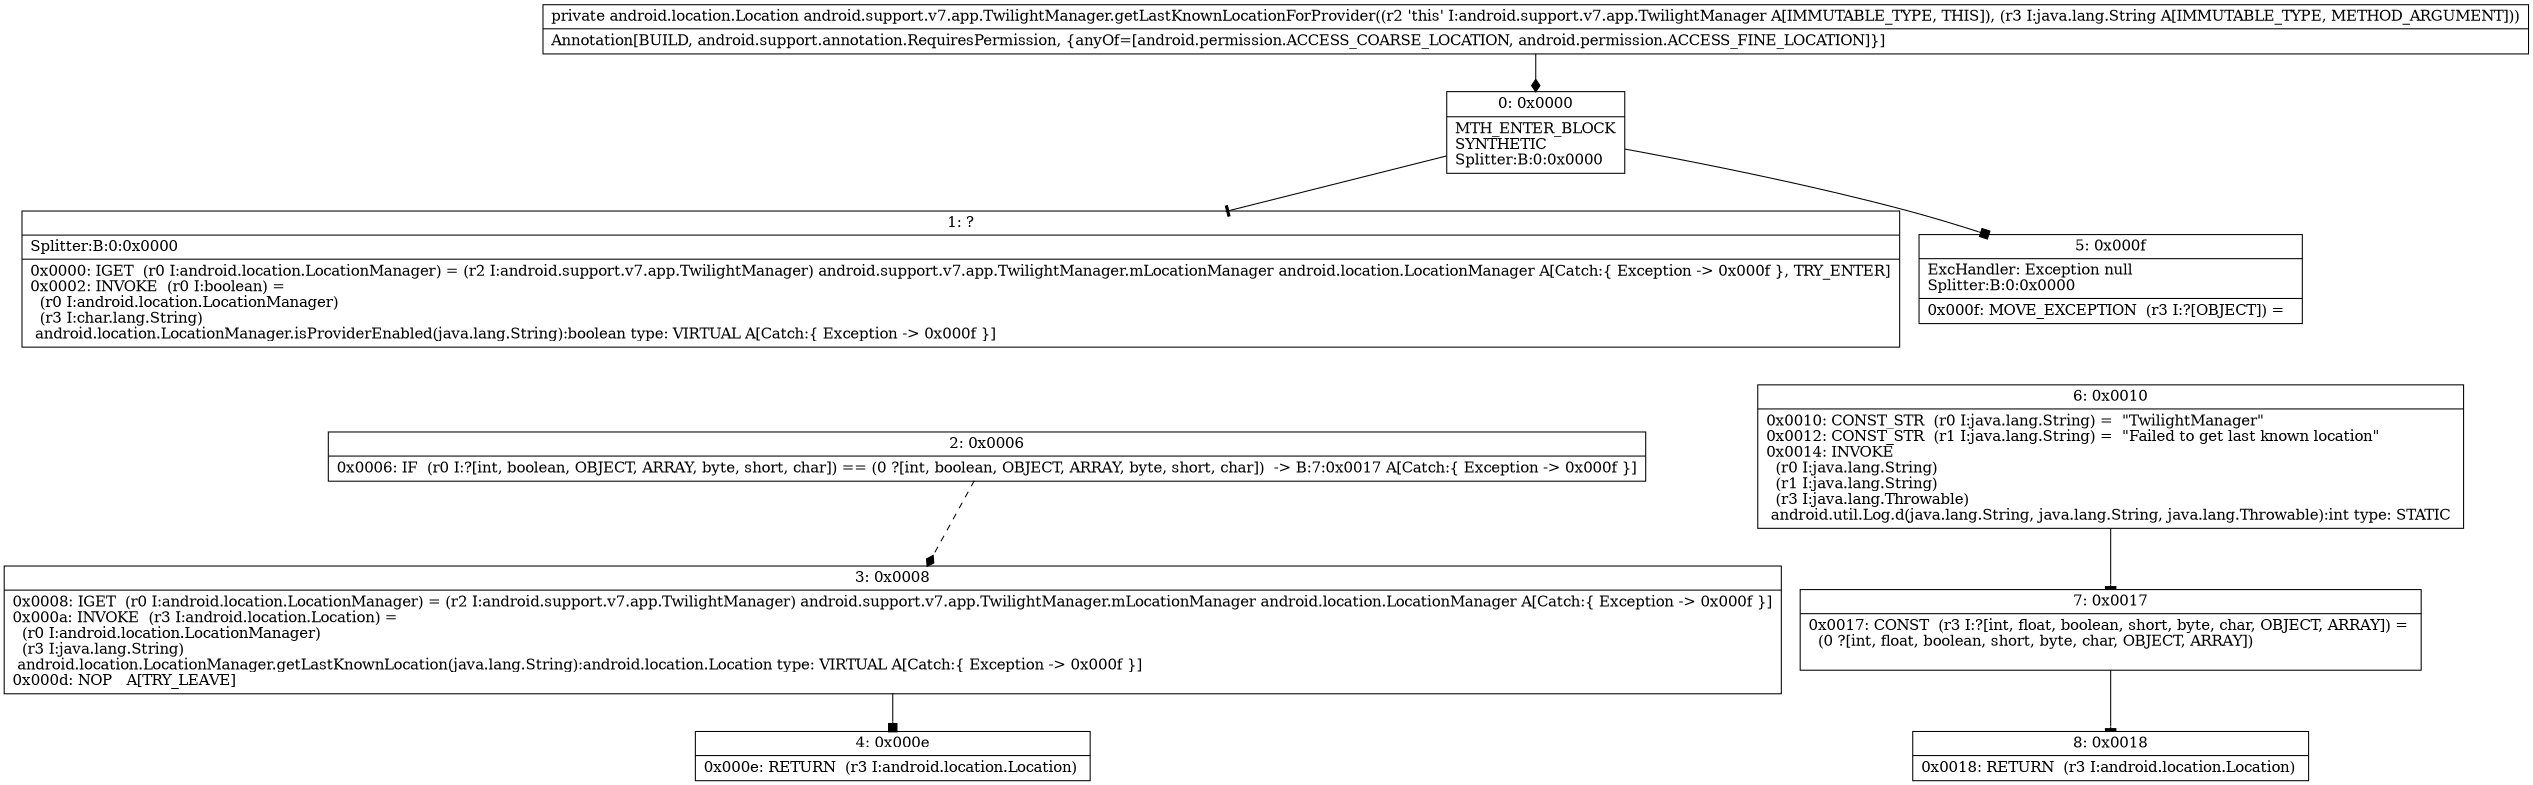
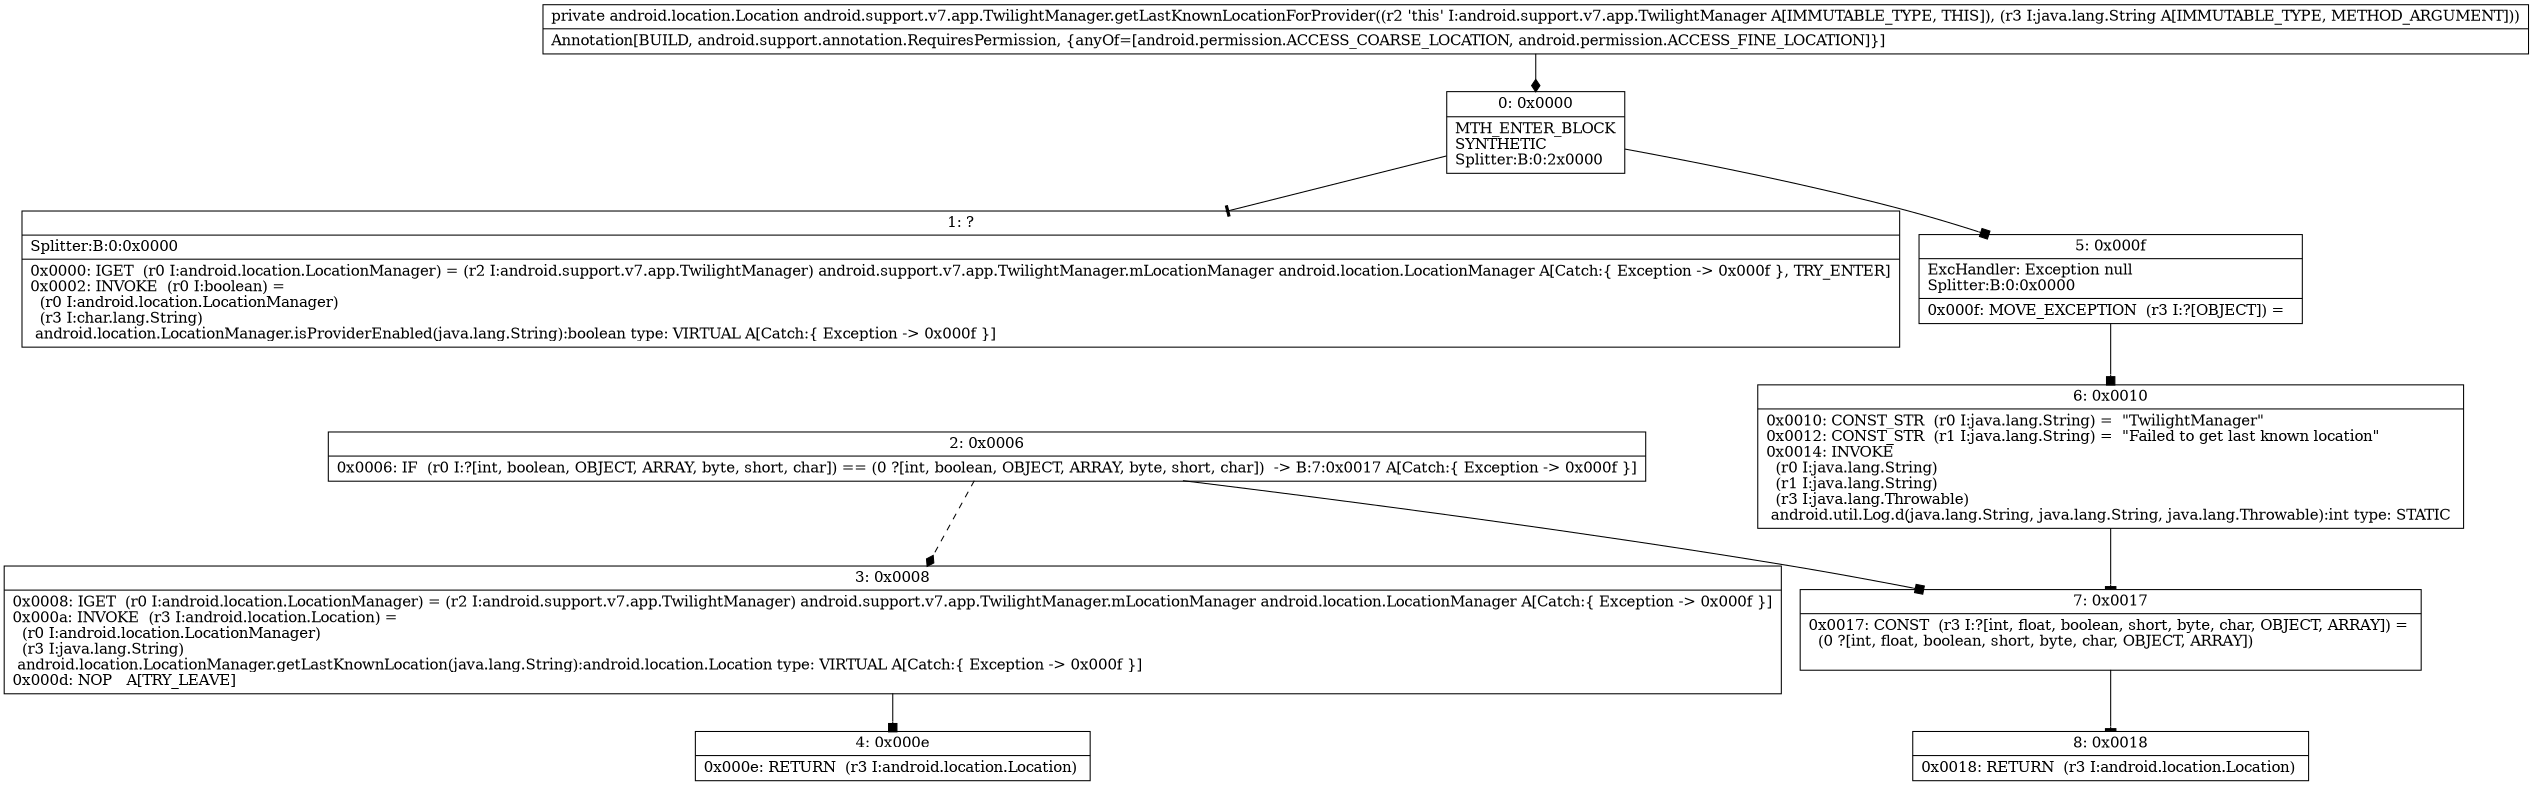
node "0: 0x0000": text "Splitter:B:0:0x0000" -> "Splitter:B:0:2x0000"
edge "5: 0x000f" -> "6: 0x0010": added
edge "2: 0x0006" -> "7: 0x0017": added
